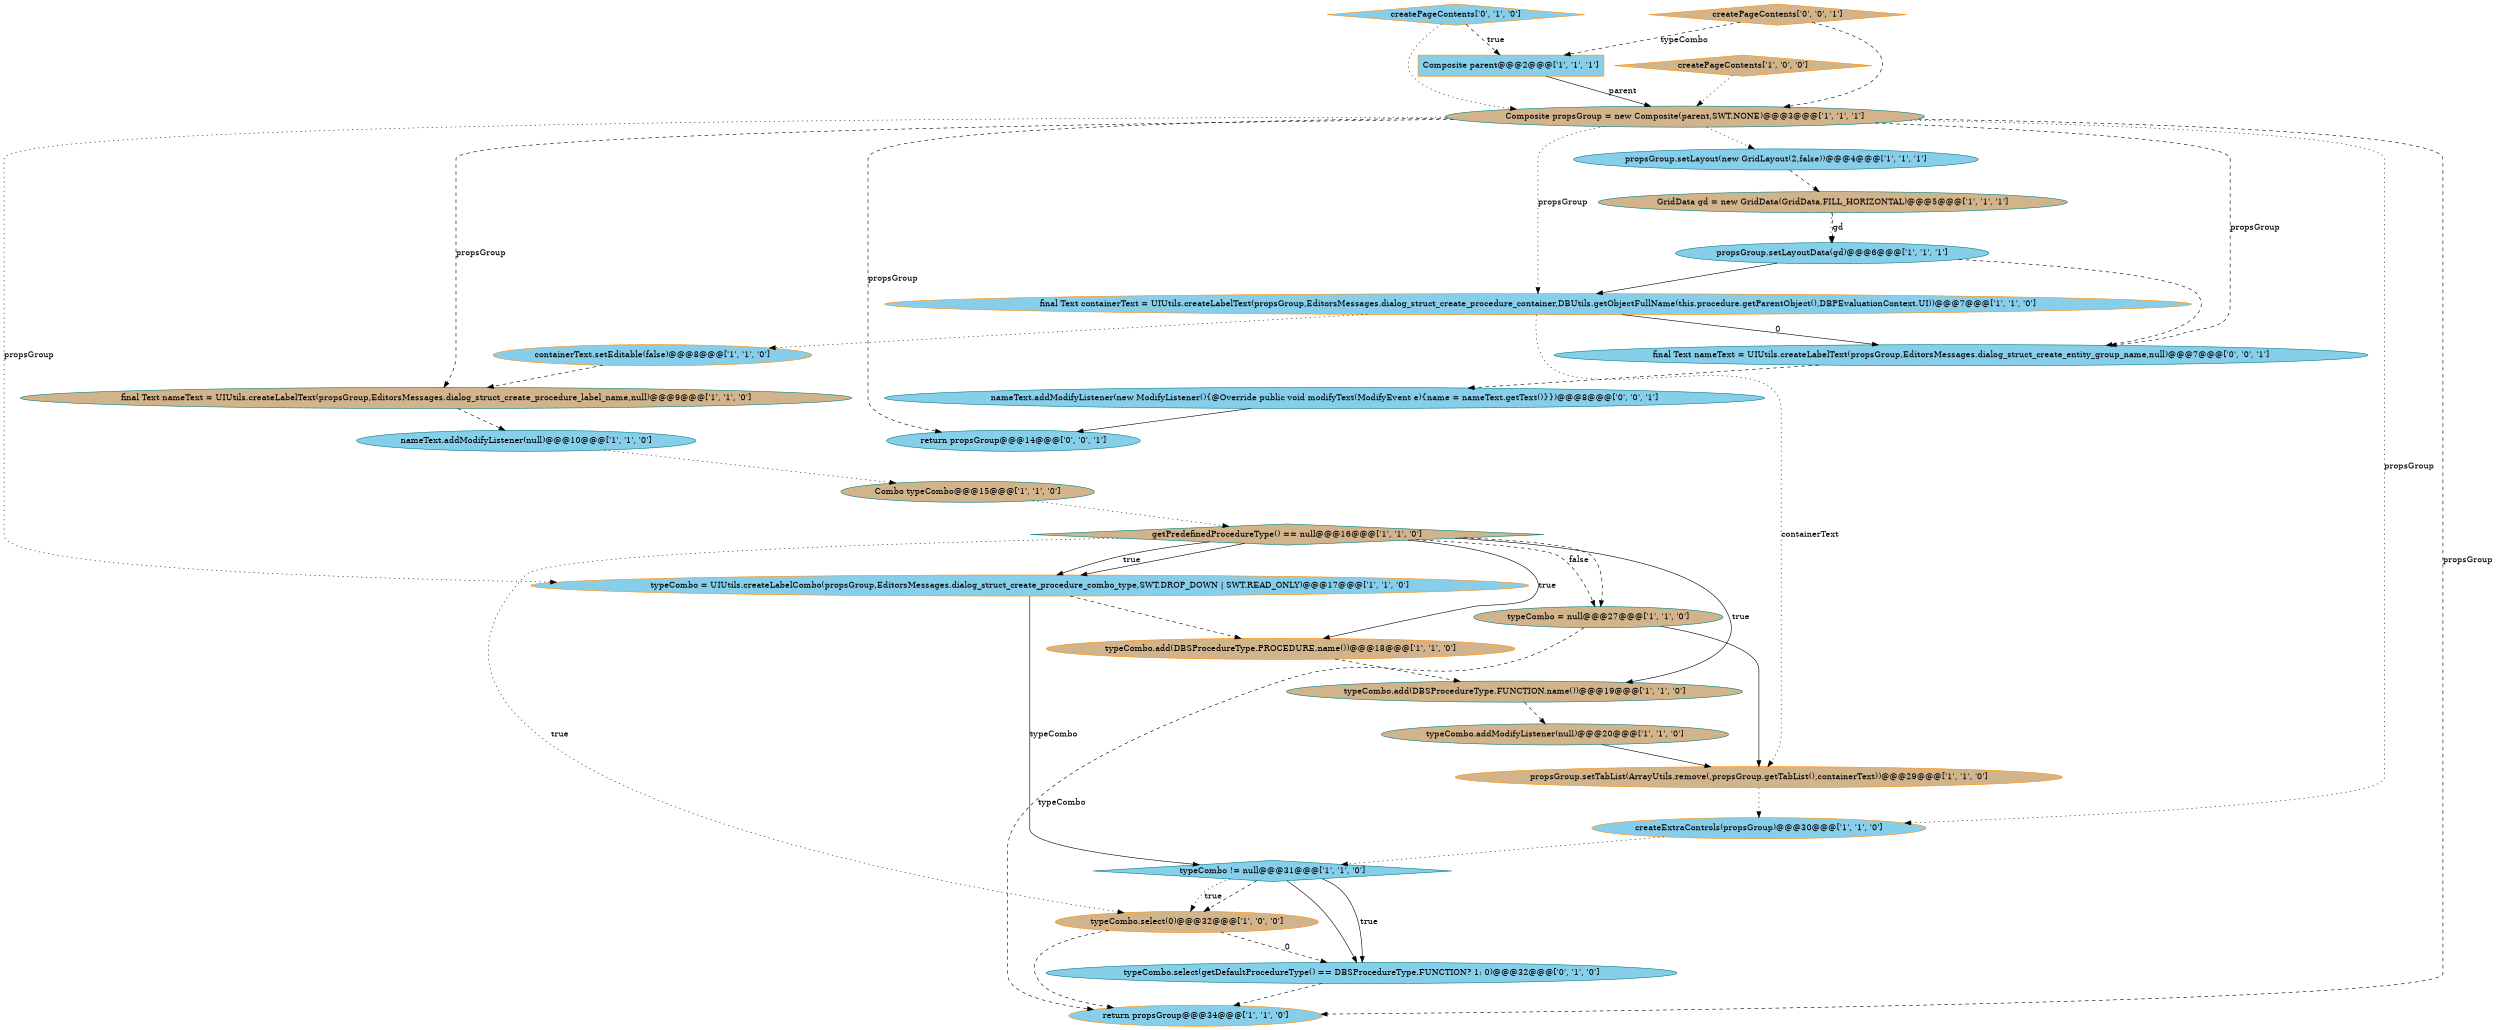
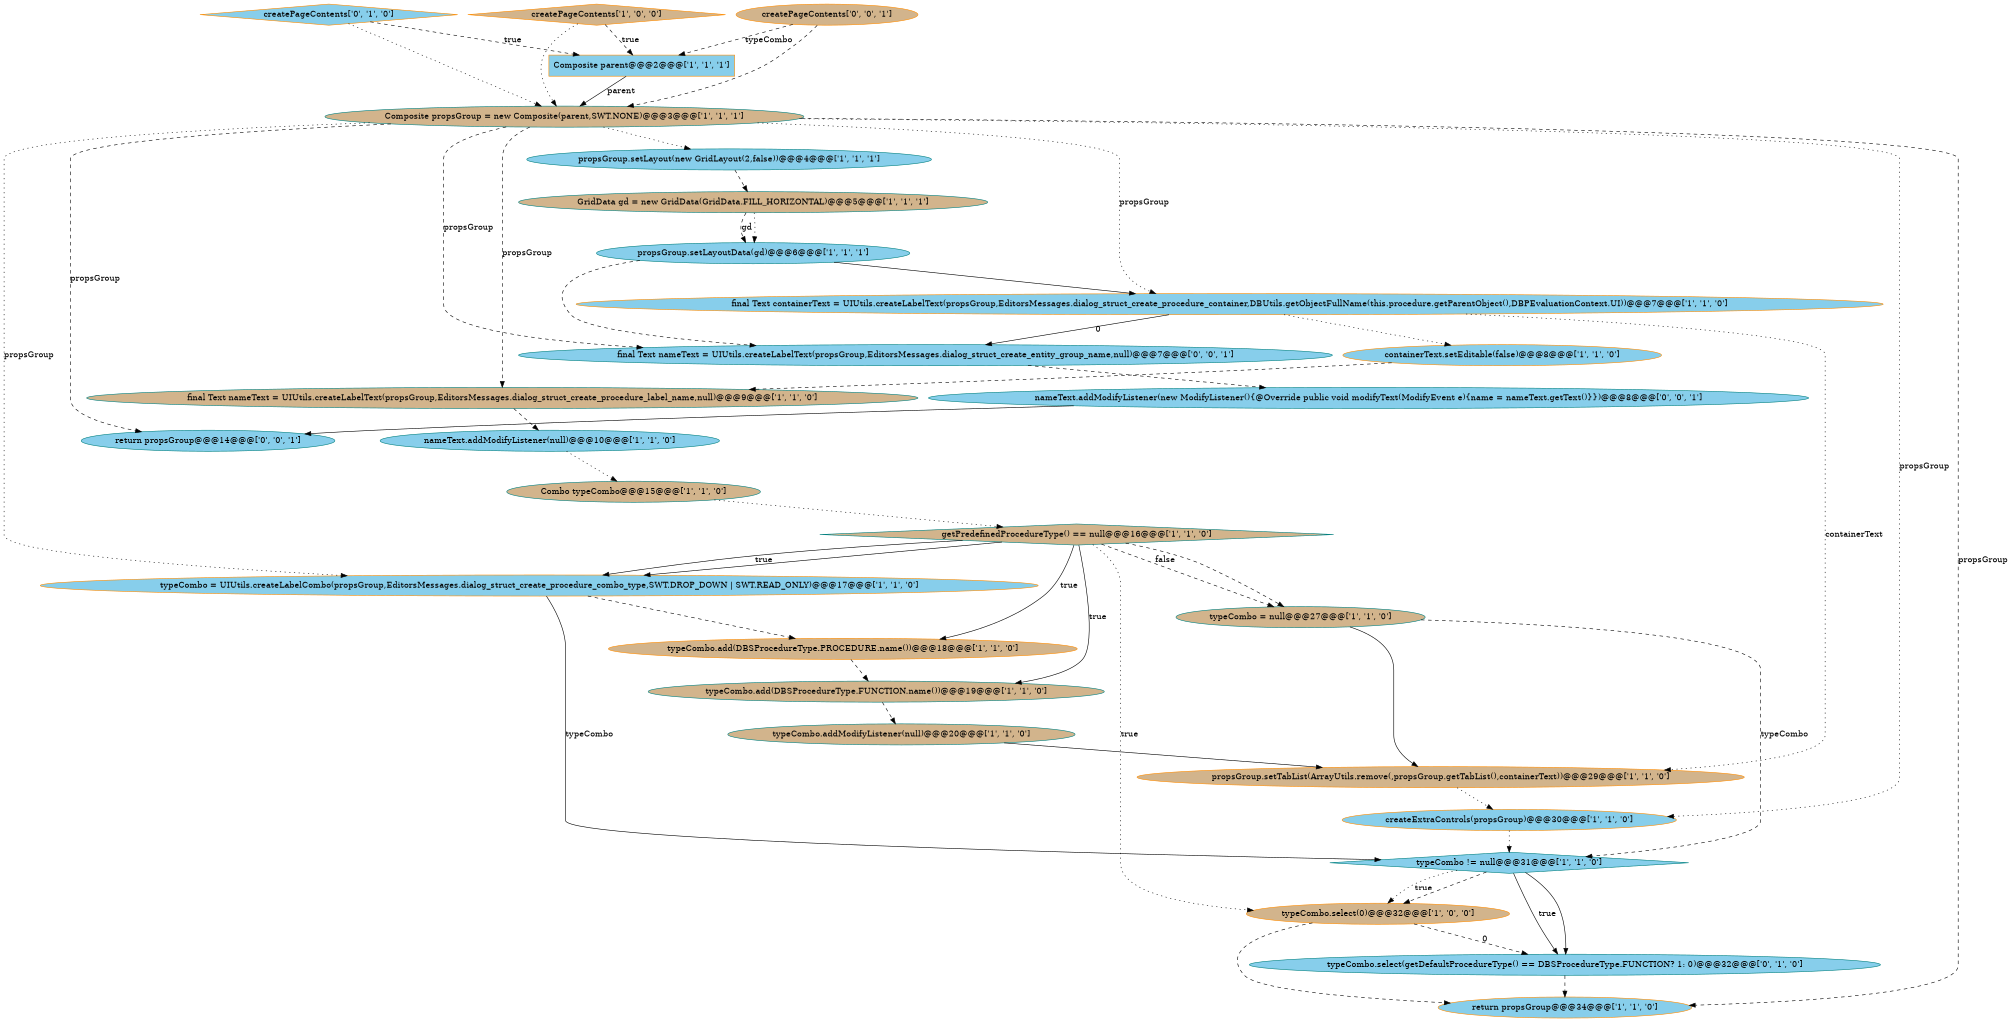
node "createPageContents['0', '0', '1']": shape diamond -> ellipse
edge "createPageContents['1', '0', '0']" -> "Composite parent@@@2@@@['1', '1', '1']": added, label "true"
edge "typeCombo = null@@@27@@@['1', '1', '0']" -> "return propsGroup@@@34@@@['1', '1', '0']": now "typeCombo = null@@@27@@@['1', '1', '0']" -> "typeCombo != null@@@31@@@['1', '1', '0']"
